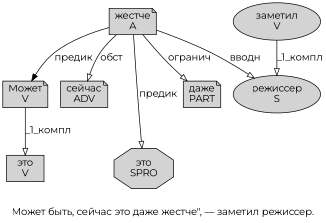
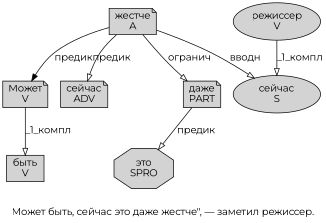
node "заметил V": label "заметил V" -> "режиссер V"
edge "жестче A" -> "сейчас ADV": label "обст" -> "предик"
edge "жестче A" -> "это SPRO": now "даже PART" -> "это SPRO"
node "режиссер S": label "режиссер S" -> "сейчас S"
node "это V": label "это V" -> "быть V"
